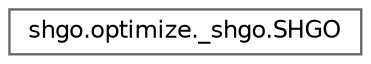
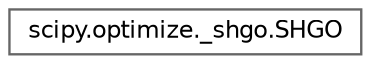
node "shgo.optimize._shgo.SHGO": label "shgo.optimize._shgo.SHGO" -> "scipy.optimize._shgo.SHGO"
